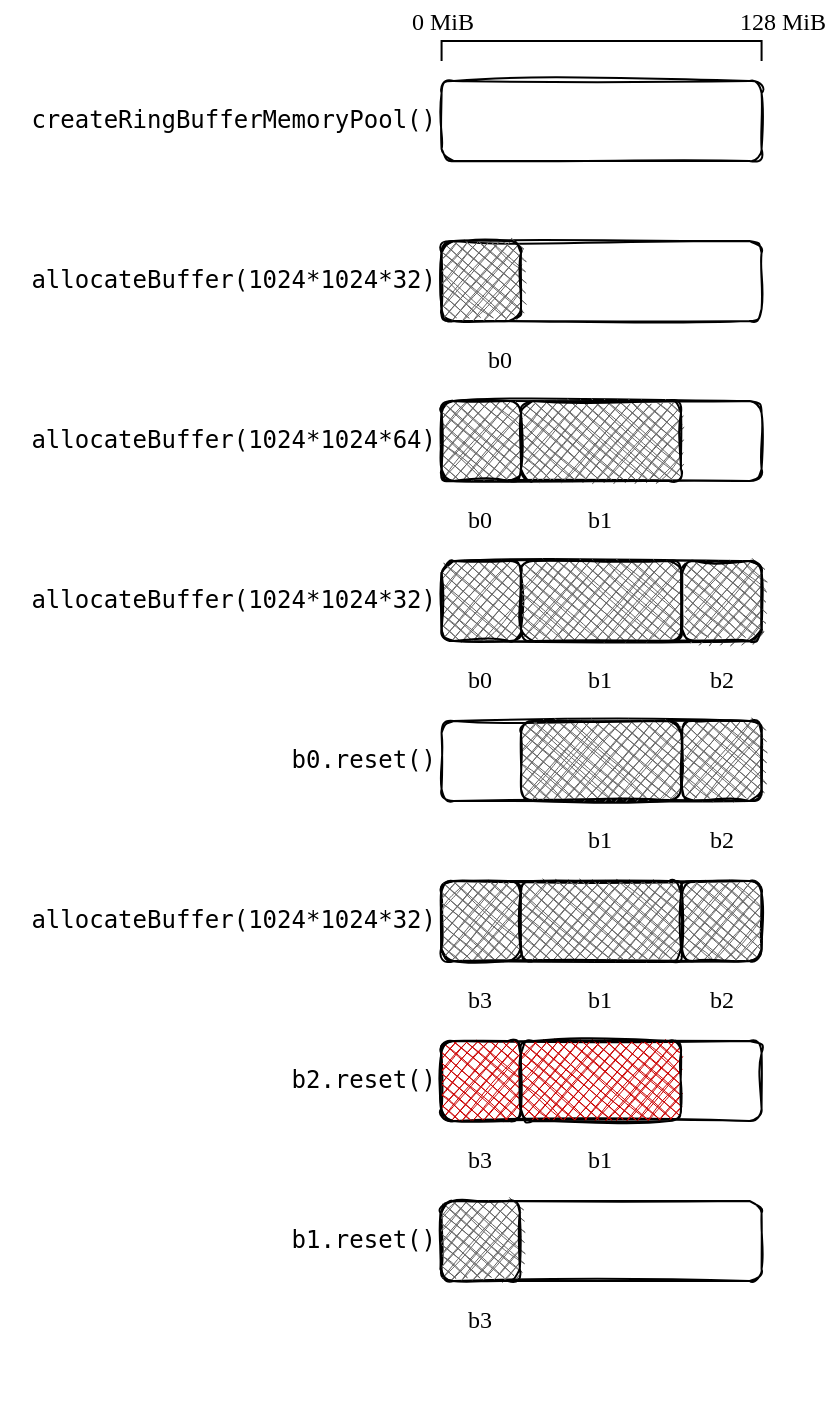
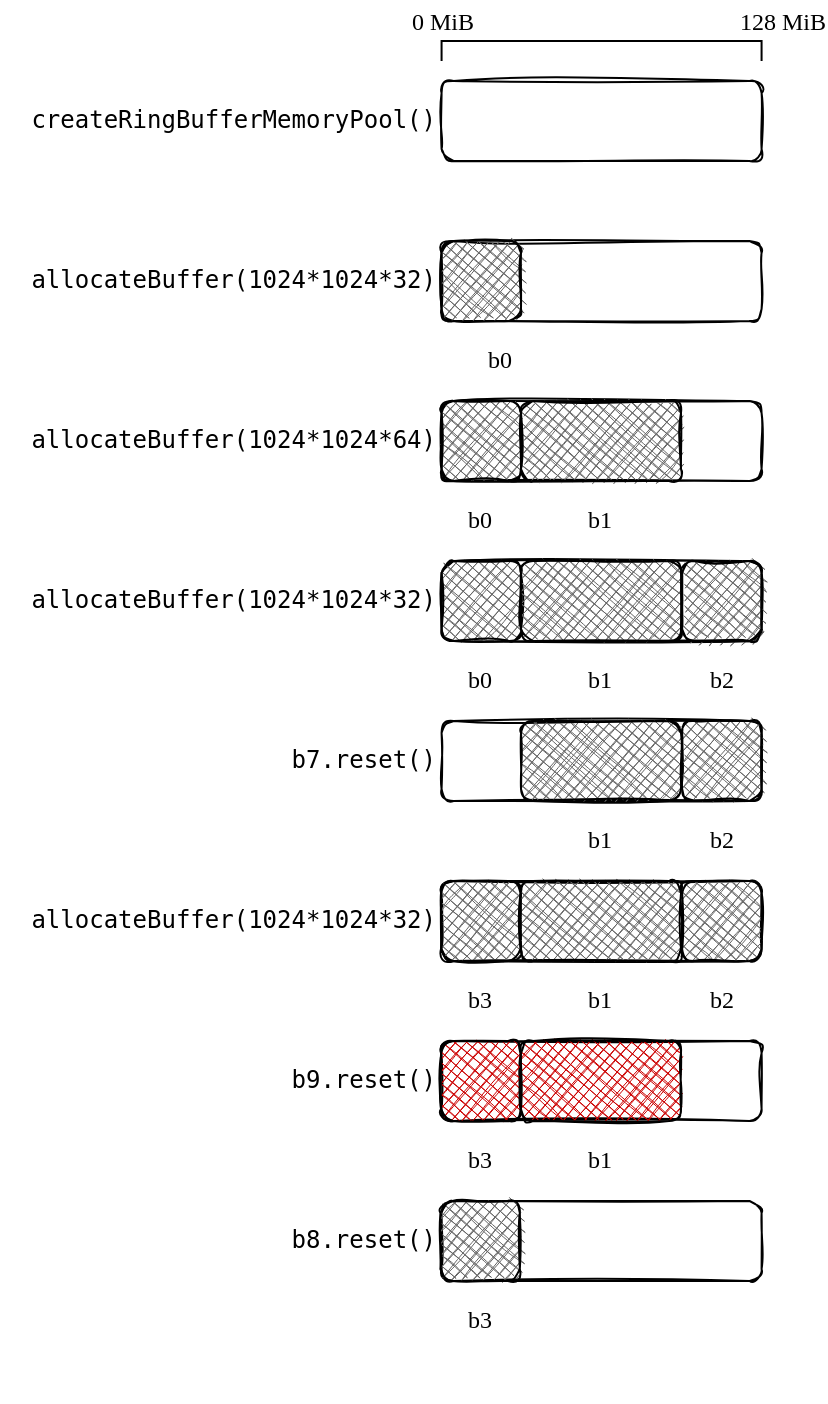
node "b0.reset()": label "b0.reset()" -> "b7.reset()"
node "b2.reset()": label "b2.reset()" -> "b9.reset()"
node "b1.reset()": label "b1.reset()" -> "b8.reset()"
